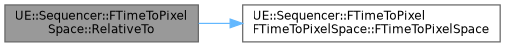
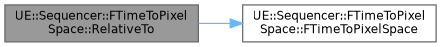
node "UE::Sequencer::FTimeToPixel FTimeToPixelSpace::FTimeToPixelSpace": label "UE::Sequencer::FTimeToPixel FTimeToPixelSpace::FTimeToPixelSpace" -> "UE::Sequencer::FTimeToPixel Space::FTimeToPixelSpace"
